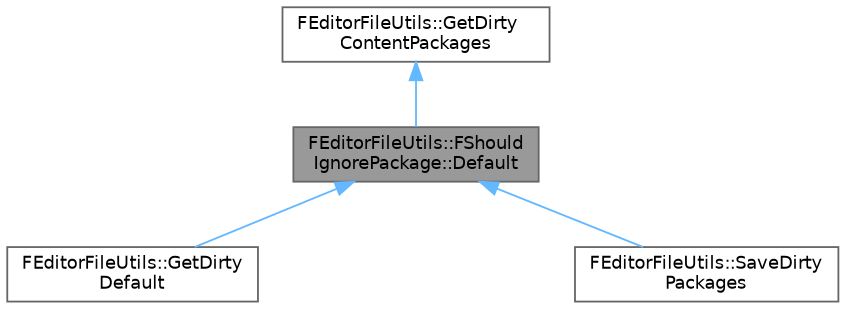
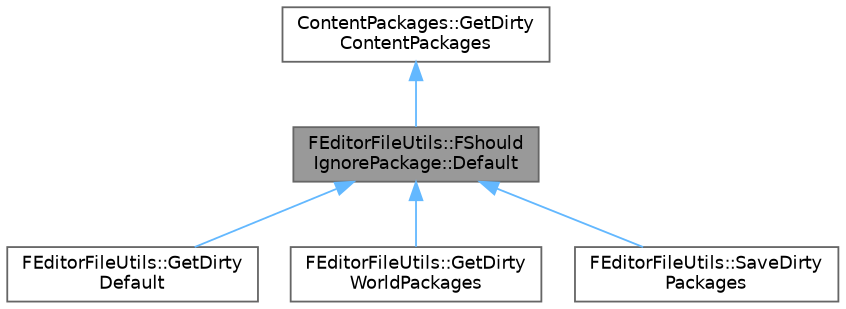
node "FEditorFileUtils::GetDirty ContentPackages": label "FEditorFileUtils::GetDirty ContentPackages" -> "ContentPackages::GetDirty ContentPackages"
node "FEditorFileUtils::GetDirty WorldPackages": added
